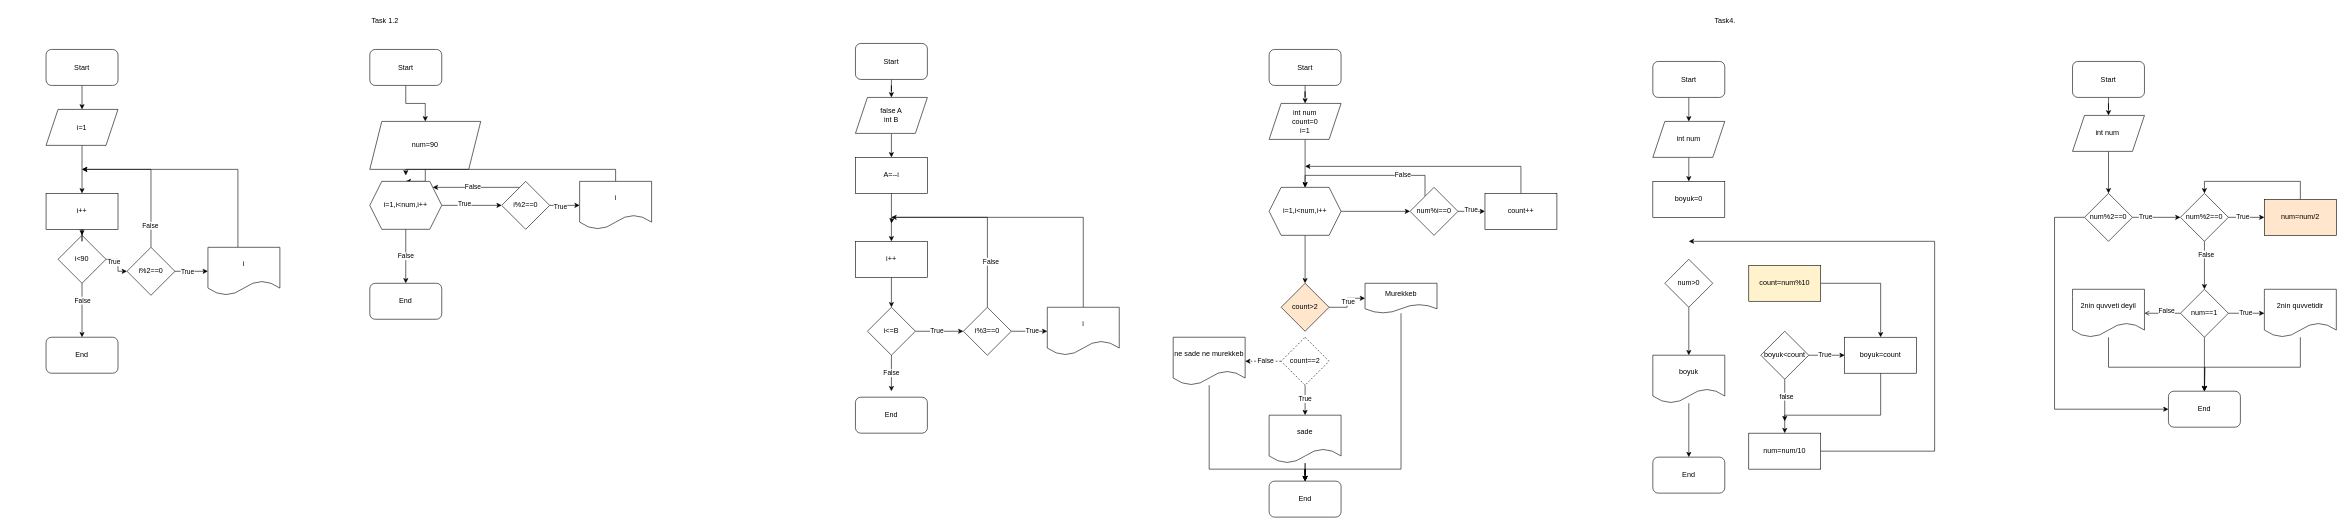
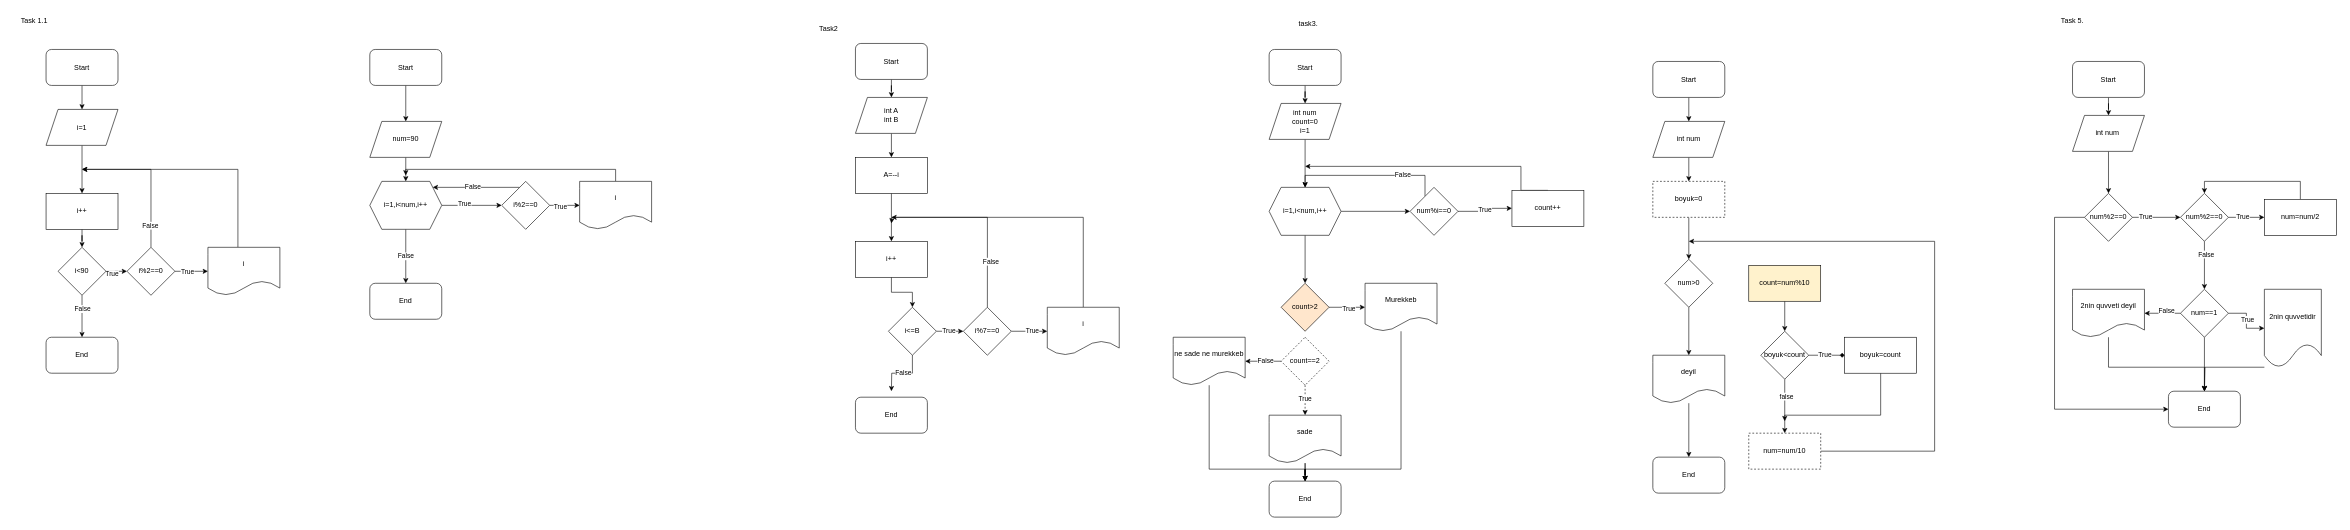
node "Task 1.1": added
node "Task 1.2": removed
node "Task4.": removed
node "Task 5.": added
node "Task2": added
node "task3.": added
node "false A int B": label "false A int B" -> "int A int B"
node "num=90": size 111x48 -> 72x36
node "boyuk=0": style solid -> dashed
node "count++": moved (1521, 212) -> (1548, 209)
node "num=num/2": fillcolor #ffe6cc -> #ffffff
edge "boyuk=0" -> "num>0": added
node "i<90": moved (81, 260) -> (81, 272)
node "Murekkeb": size 72x30 -> 72x48
edge "count=num%10" -> "boyuk=count": now "count=num%10" -> "boyuk<count"
edge "num==1" -> "2nin quvveti deyil": arrowhead open -> classic
node "2nin quvvetidir": size 72x48 -> 57x78
node "i<=B": moved (891, 332) -> (912, 332)
node "i%3==0": label "i%3==0" -> "i%7==0"
edge "boyuk<count" -> "boyuk=count": arrowhead classic -> diamond
edge "count==2" -> "ne sade ne murekkeb": style dashed -> solid
node "boyuk": label "boyuk" -> "deyil"
edge "count==2" -> "sade": style solid -> dashed
node "num=num/10": style solid -> dashed
